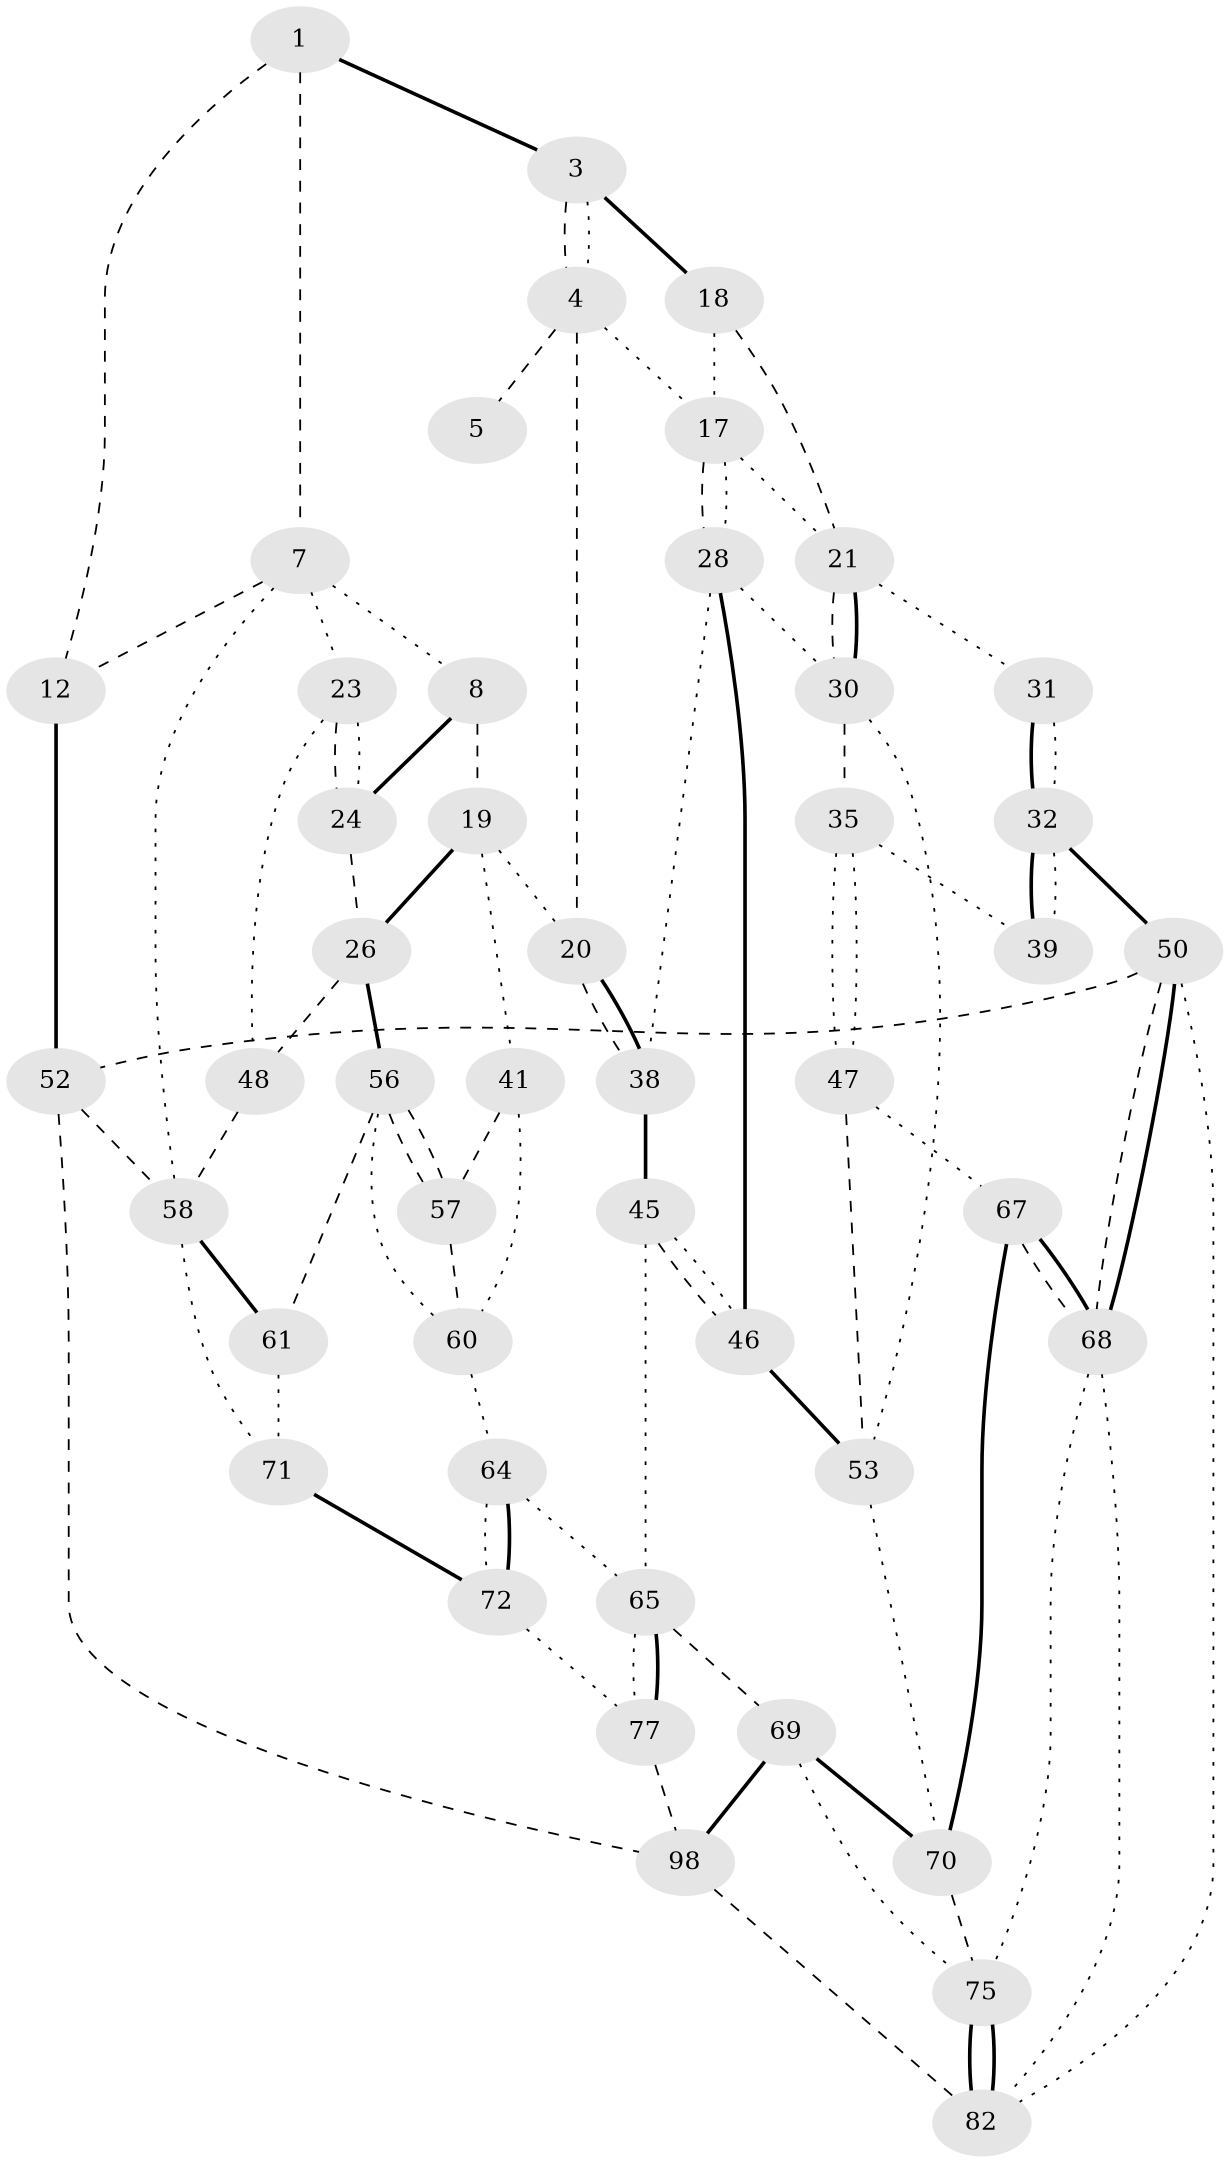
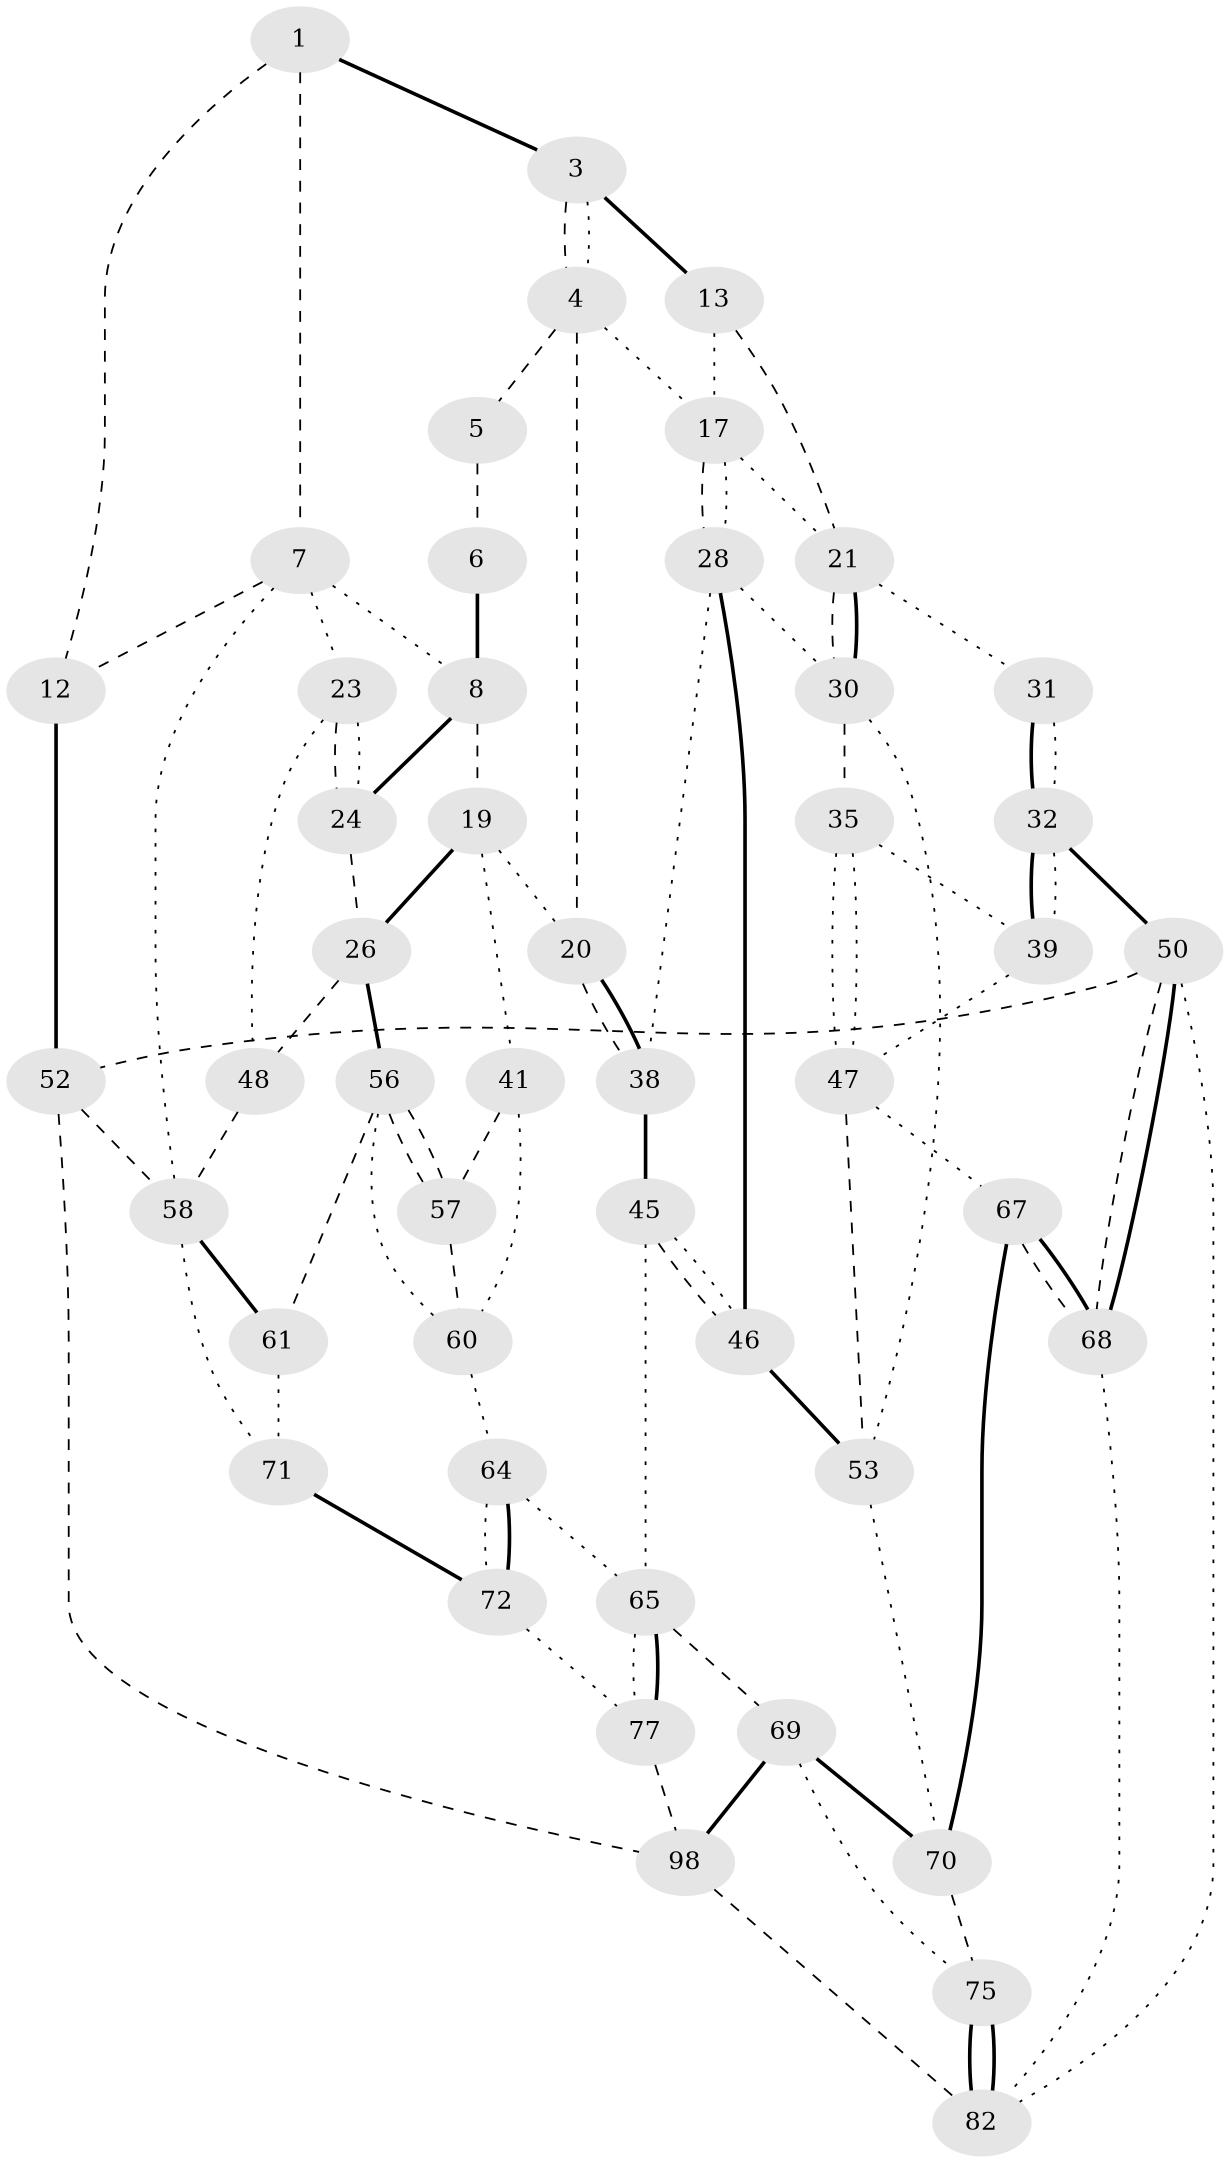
node "18": label "18" -> "13"
node "6": added
edge "39" -- "47": added
edge "68" -- "75": removed
